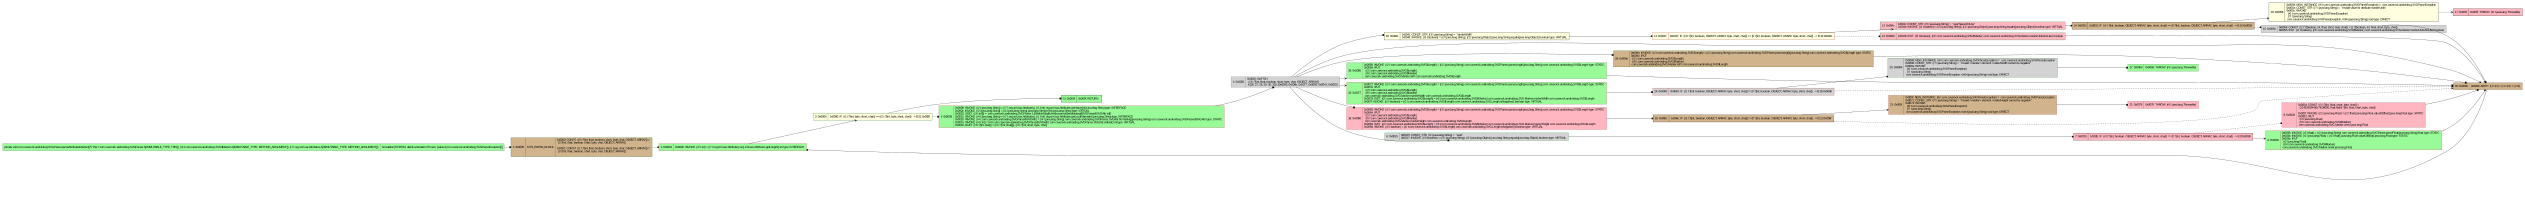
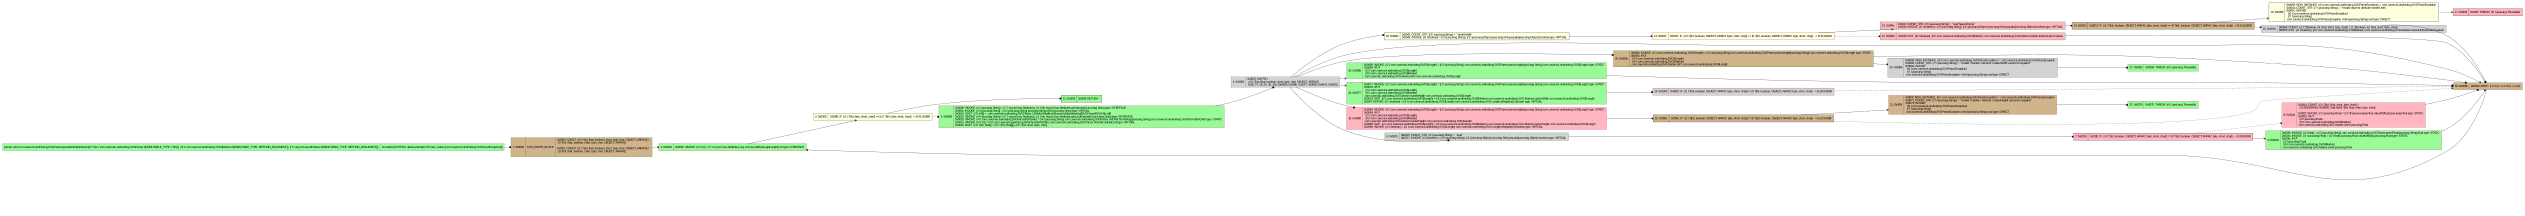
edge "24: 0x0083" -> "26: 0x0086": now "28: 0x008e" -> "26: 0x0086"
node "22: 0x0076": fillcolor lightpink -> palegreen
